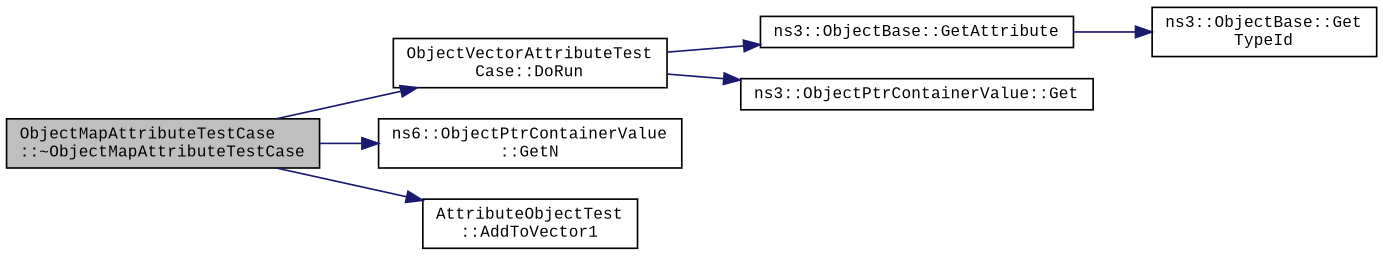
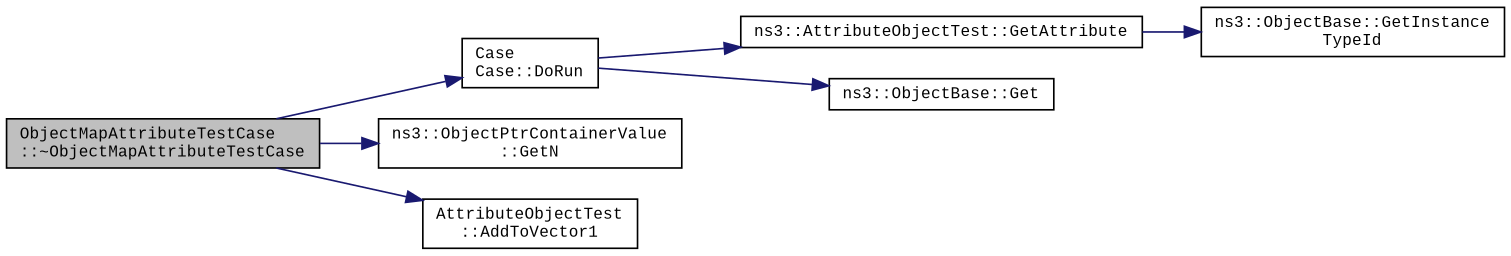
node "ns3::ObjectBase::GetAttribute": label "ns3::ObjectBase::GetAttribute" -> "ns3::AttributeObjectTest::GetAttribute"
node "ns3::ObjectBase::Get TypeId": label "ns3::ObjectBase::Get TypeId" -> "ns3::ObjectBase::GetInstance TypeId"
node "ObjectVectorAttributeTest Case::DoRun": label "ObjectVectorAttributeTest Case::DoRun" -> "Case Case::DoRun"
node "ns3::ObjectPtrContainerValue::Get": label "ns3::ObjectPtrContainerValue::Get" -> "ns3::ObjectBase::Get"
node "ns6::ObjectPtrContainerValue ::GetN": label "ns6::ObjectPtrContainerValue ::GetN" -> "ns3::ObjectPtrContainerValue ::GetN"
